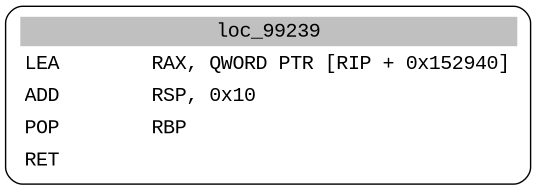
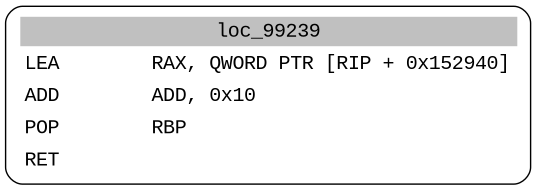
node "loc_99239": text "ADD        RSP, 0x10" -> "ADD        ADD, 0x10"
